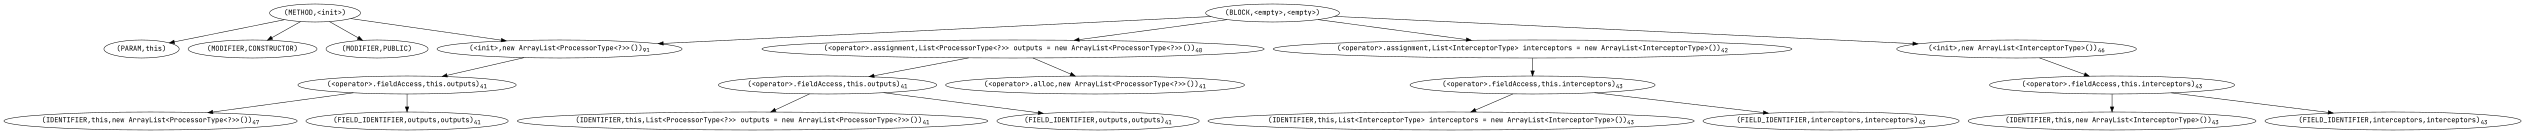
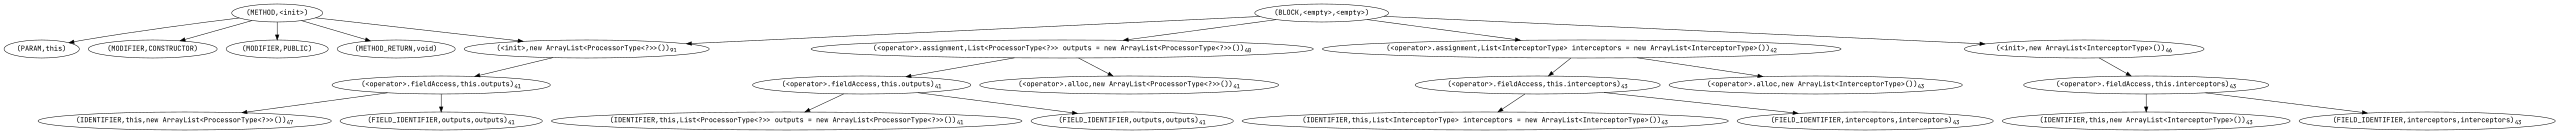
node "(METHOD_RETURN,void)": added
node "(<operator>.alloc,new ArrayList<InterceptorType>())": added
